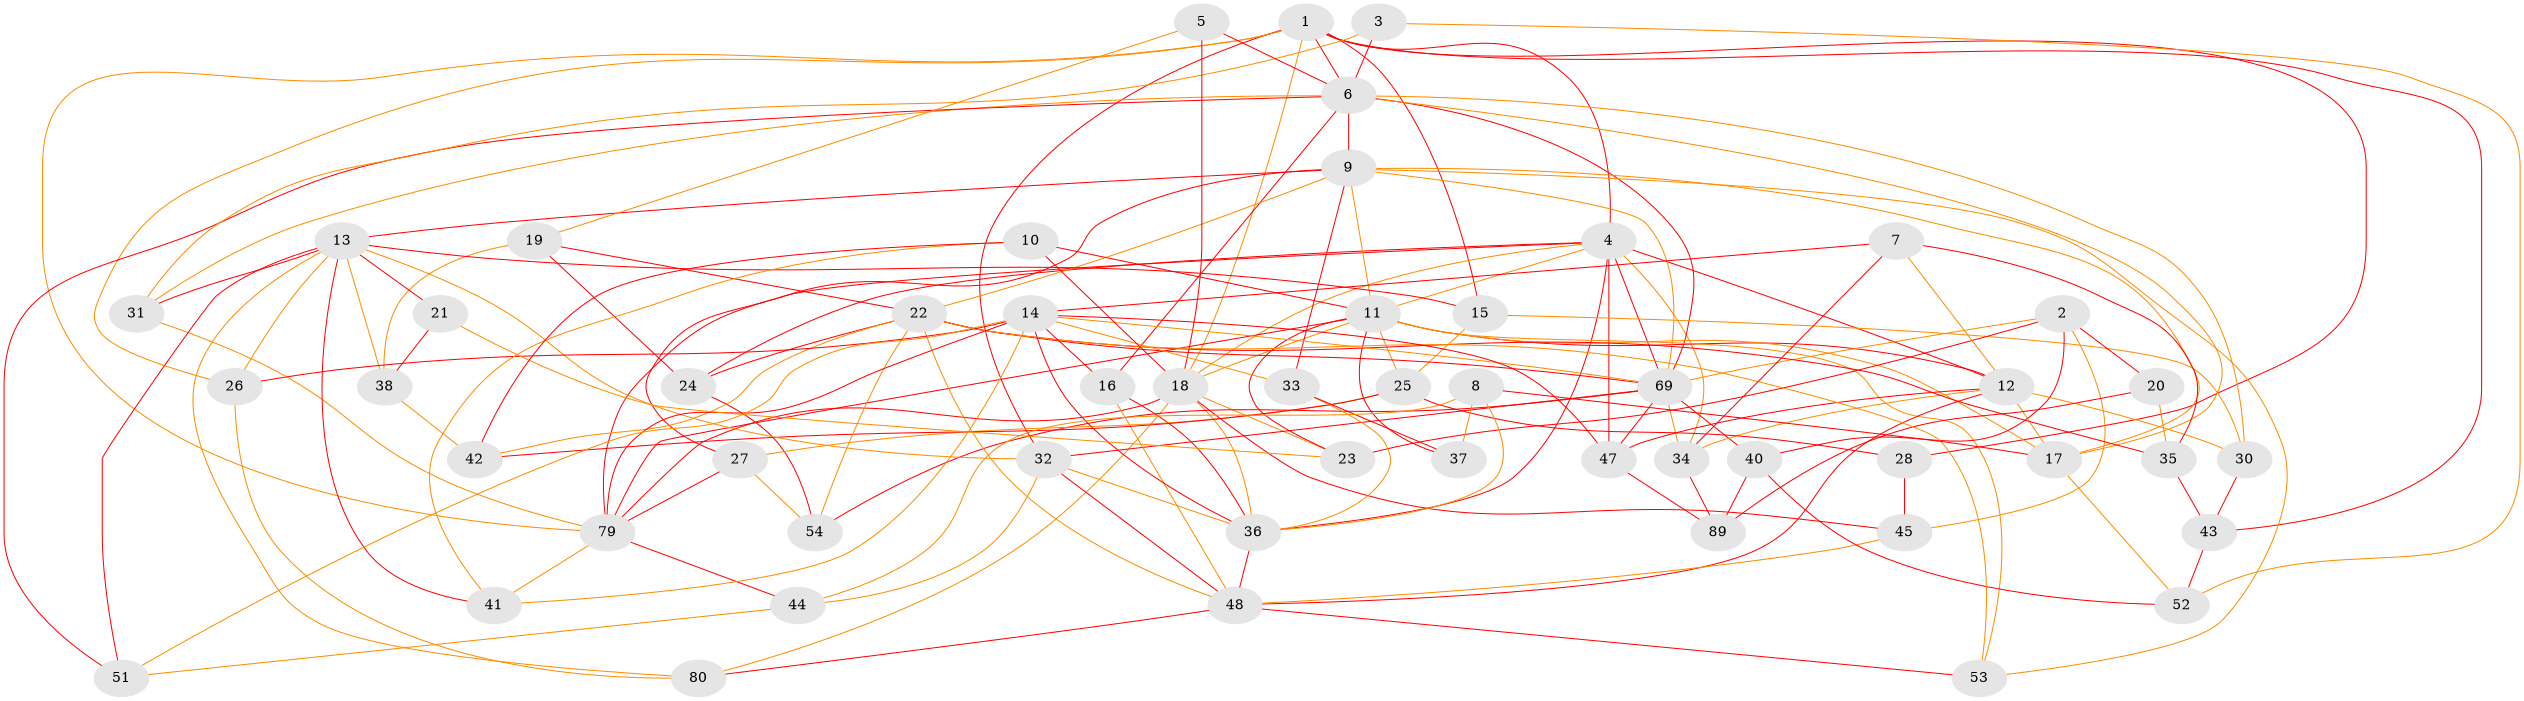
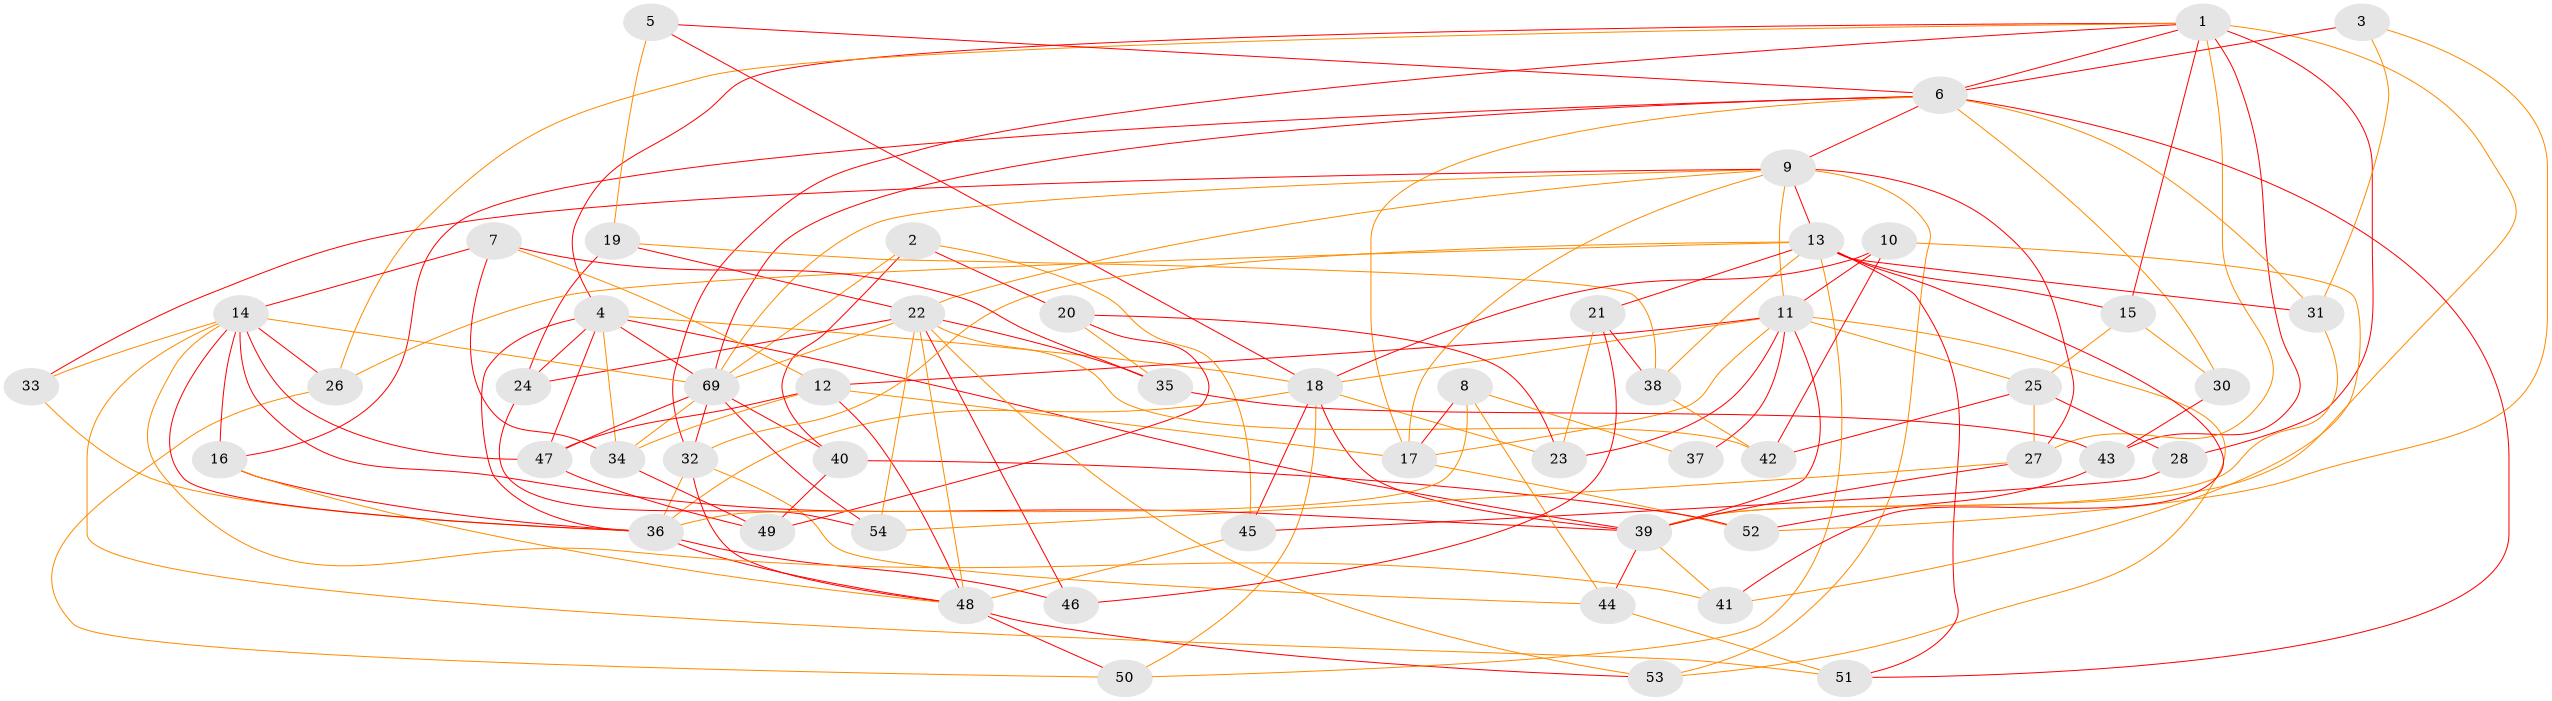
edge "1" -- "18": now "1" -- "27"
edge "4" -- "11": removed
edge "4" -- "12": removed
edge "22" -- "69": color red -> darkorange
edge "2" -- "23": now "20" -- "23"
edge "12" -- "30": removed
edge "33" -- "37": removed
node "79": label "79" -> "39"
node "89": label "89" -> "49"
node "46": added
node "80": label "80" -> "50"
